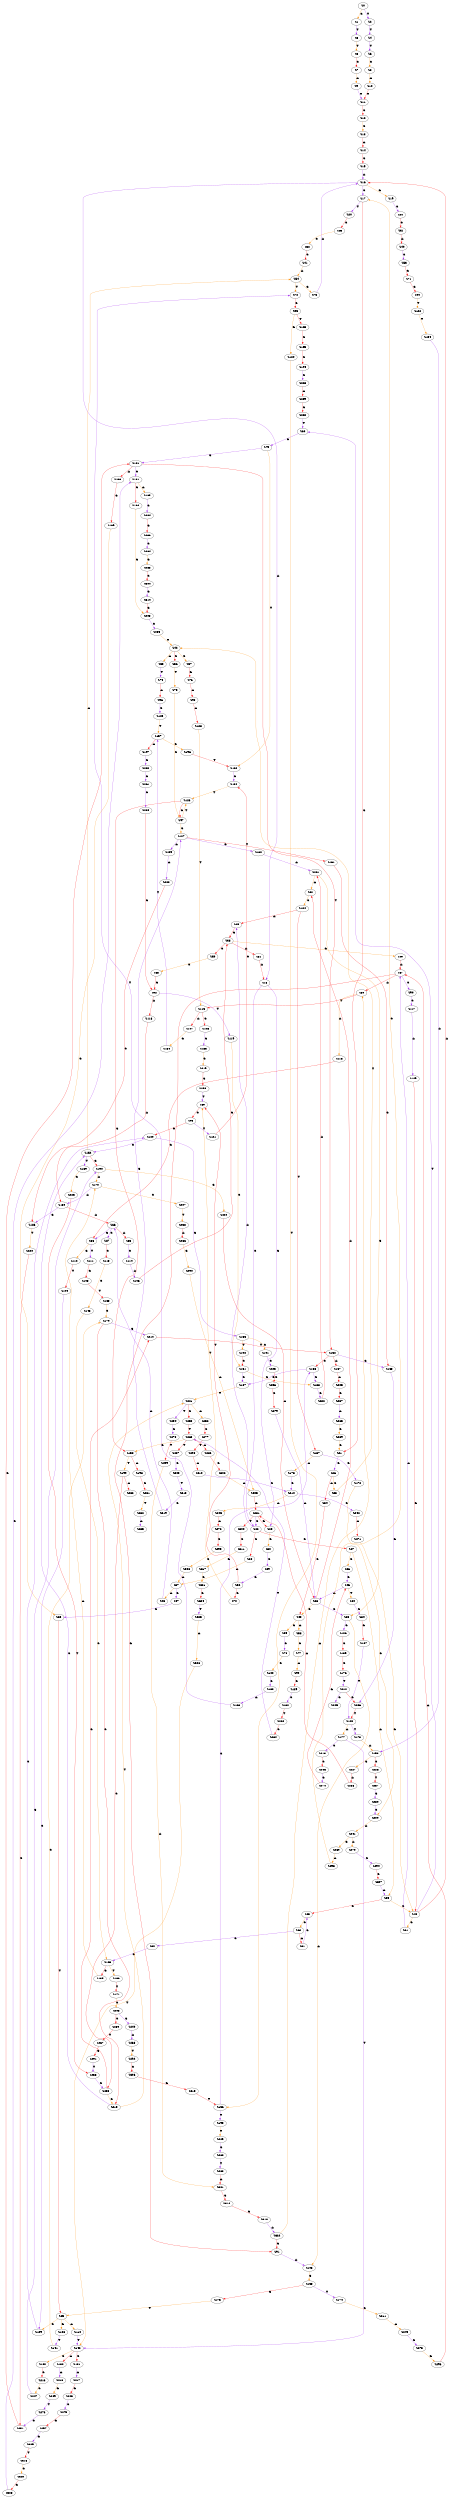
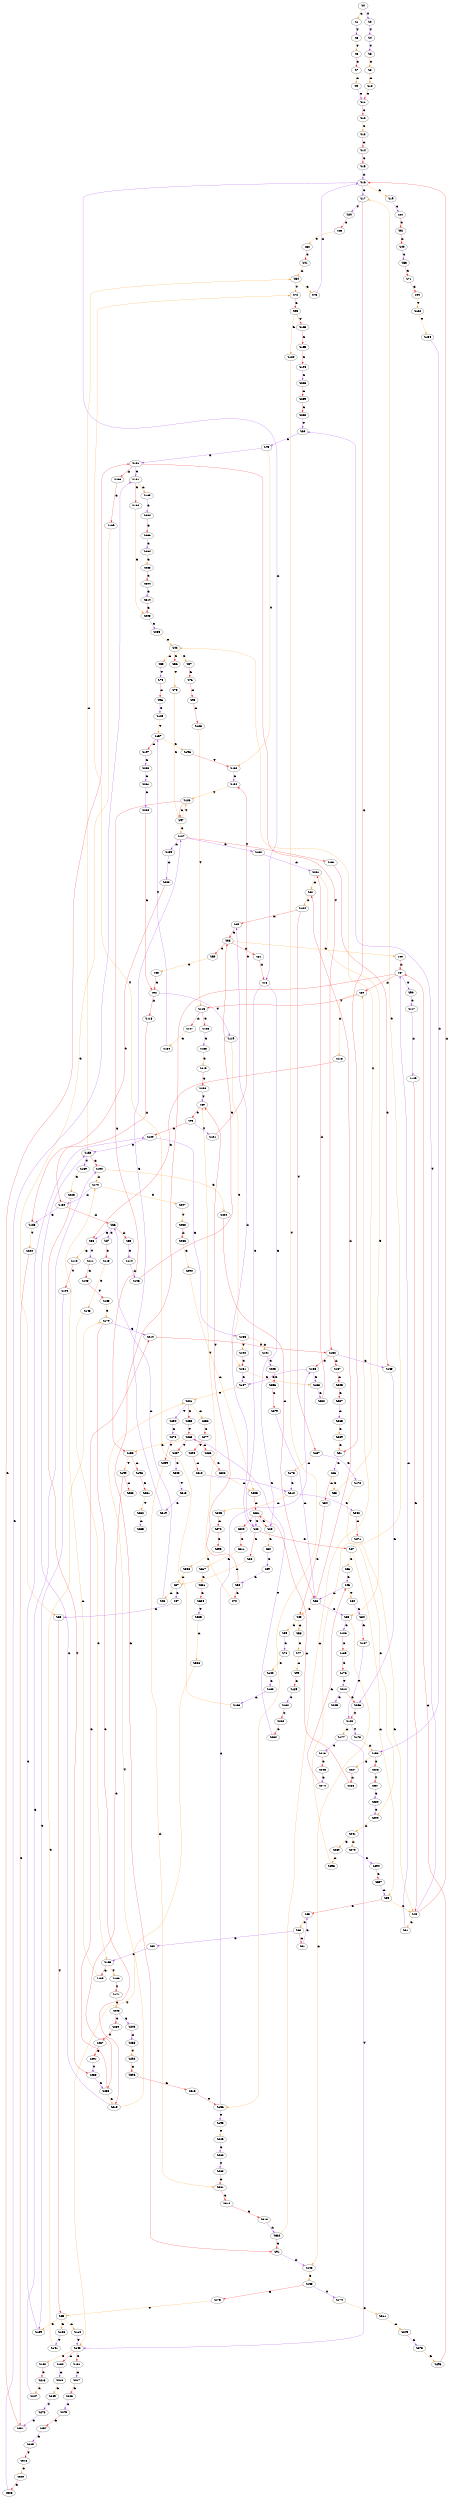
edge "S163" -> "S72": color purple -> darkorange
